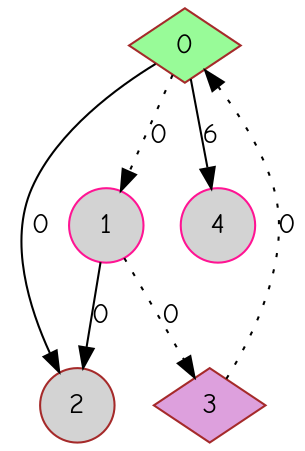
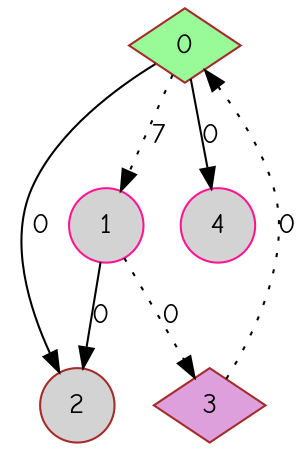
edge "0" -> "1": label "0" -> "7"
edge "0" -> "4": label "6" -> "0"
